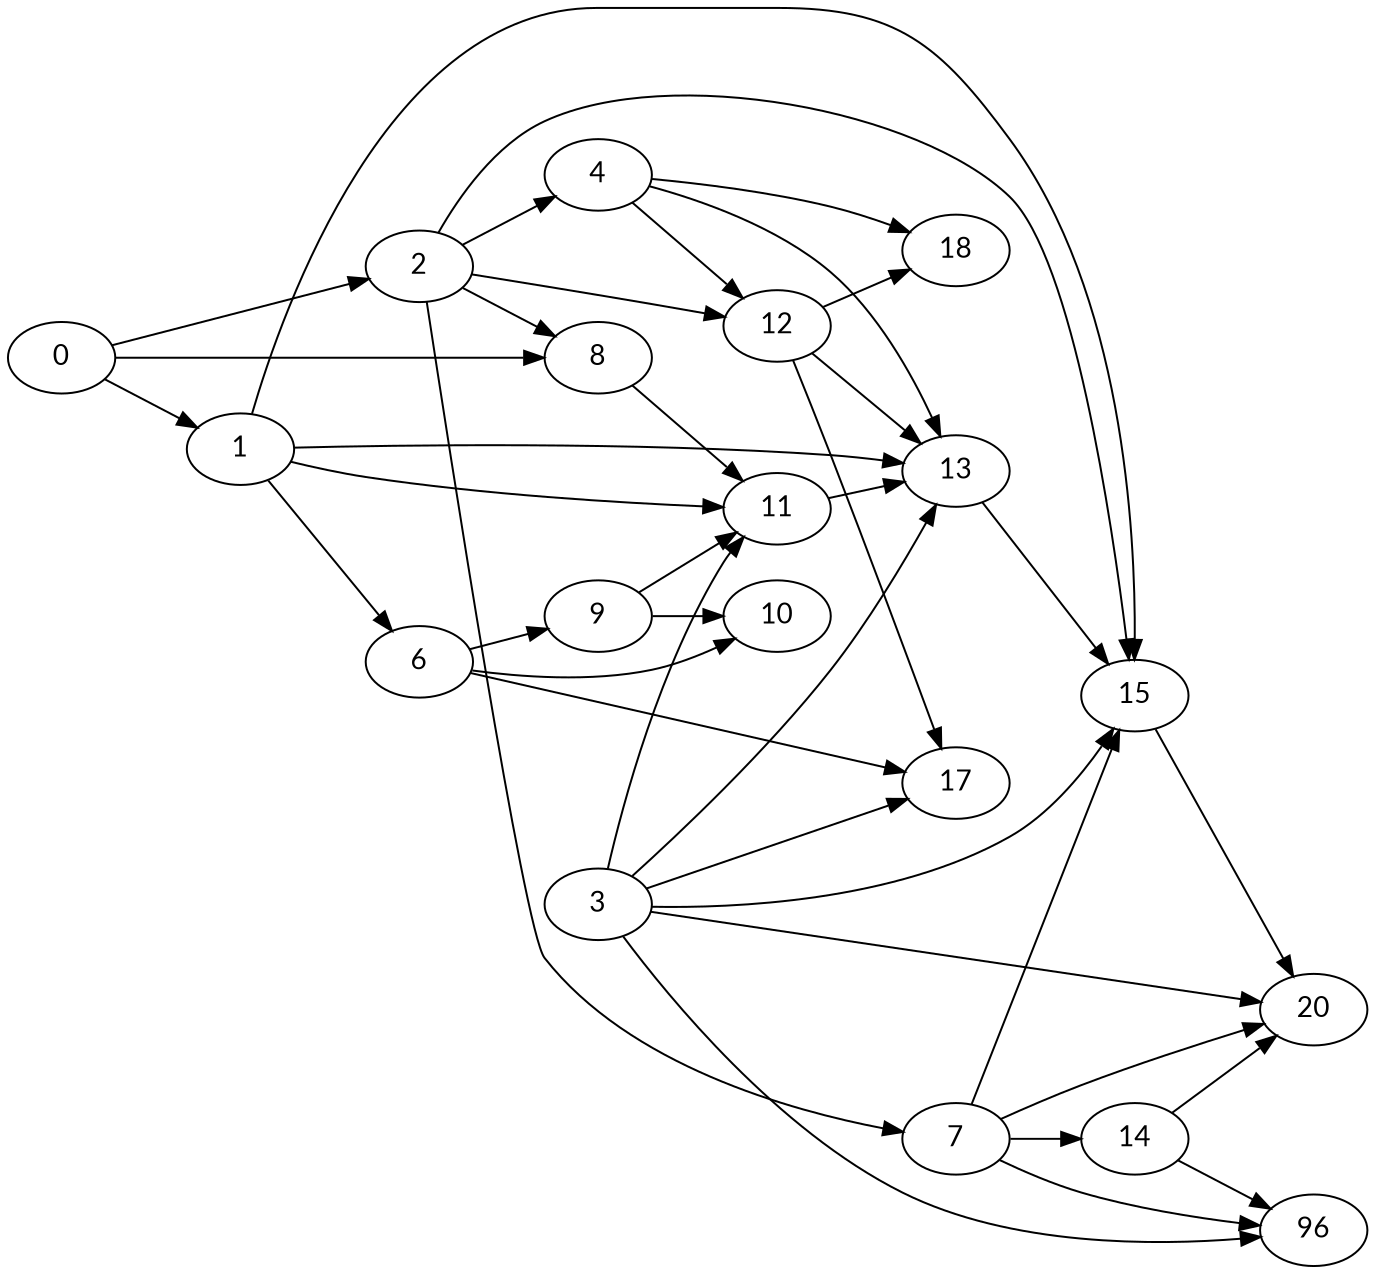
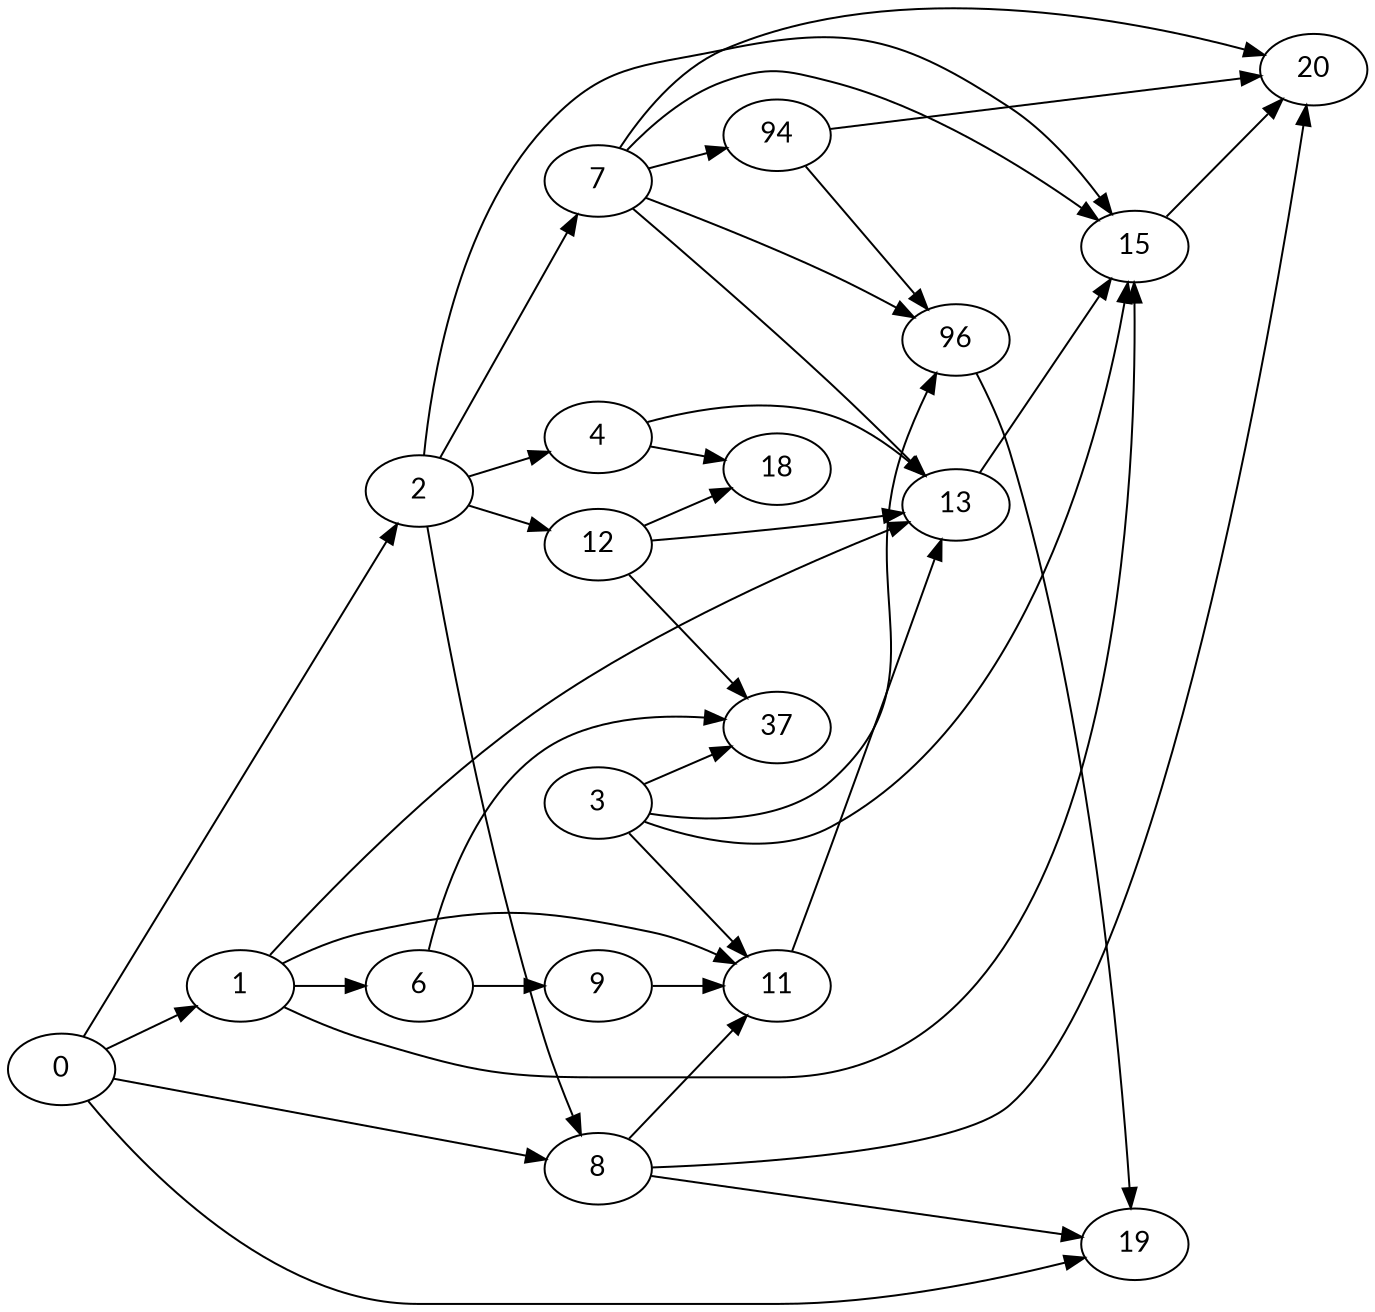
edge "4" -> "12": removed
node "10": removed
edge "3" -> "13": now "7" -> "13"
node "17": label "17" -> "37"
edge "3" -> "20": now "8" -> "20"
node "14": label "14" -> "94"
node "19": added
